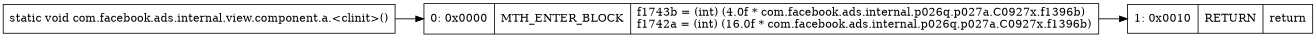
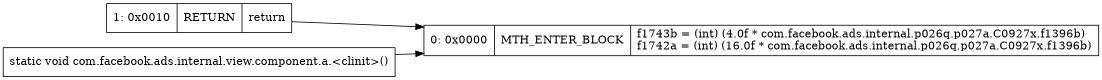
edge "0: 0x0000" -> "1: 0x0010": reversed
